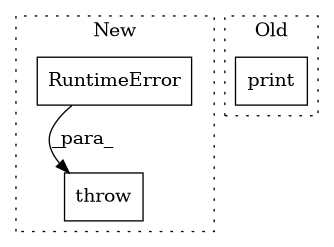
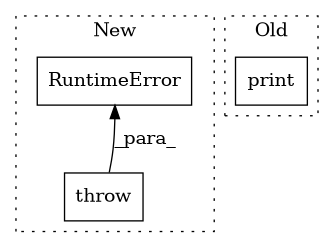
edge "RuntimeError" -> "throw": reversed
